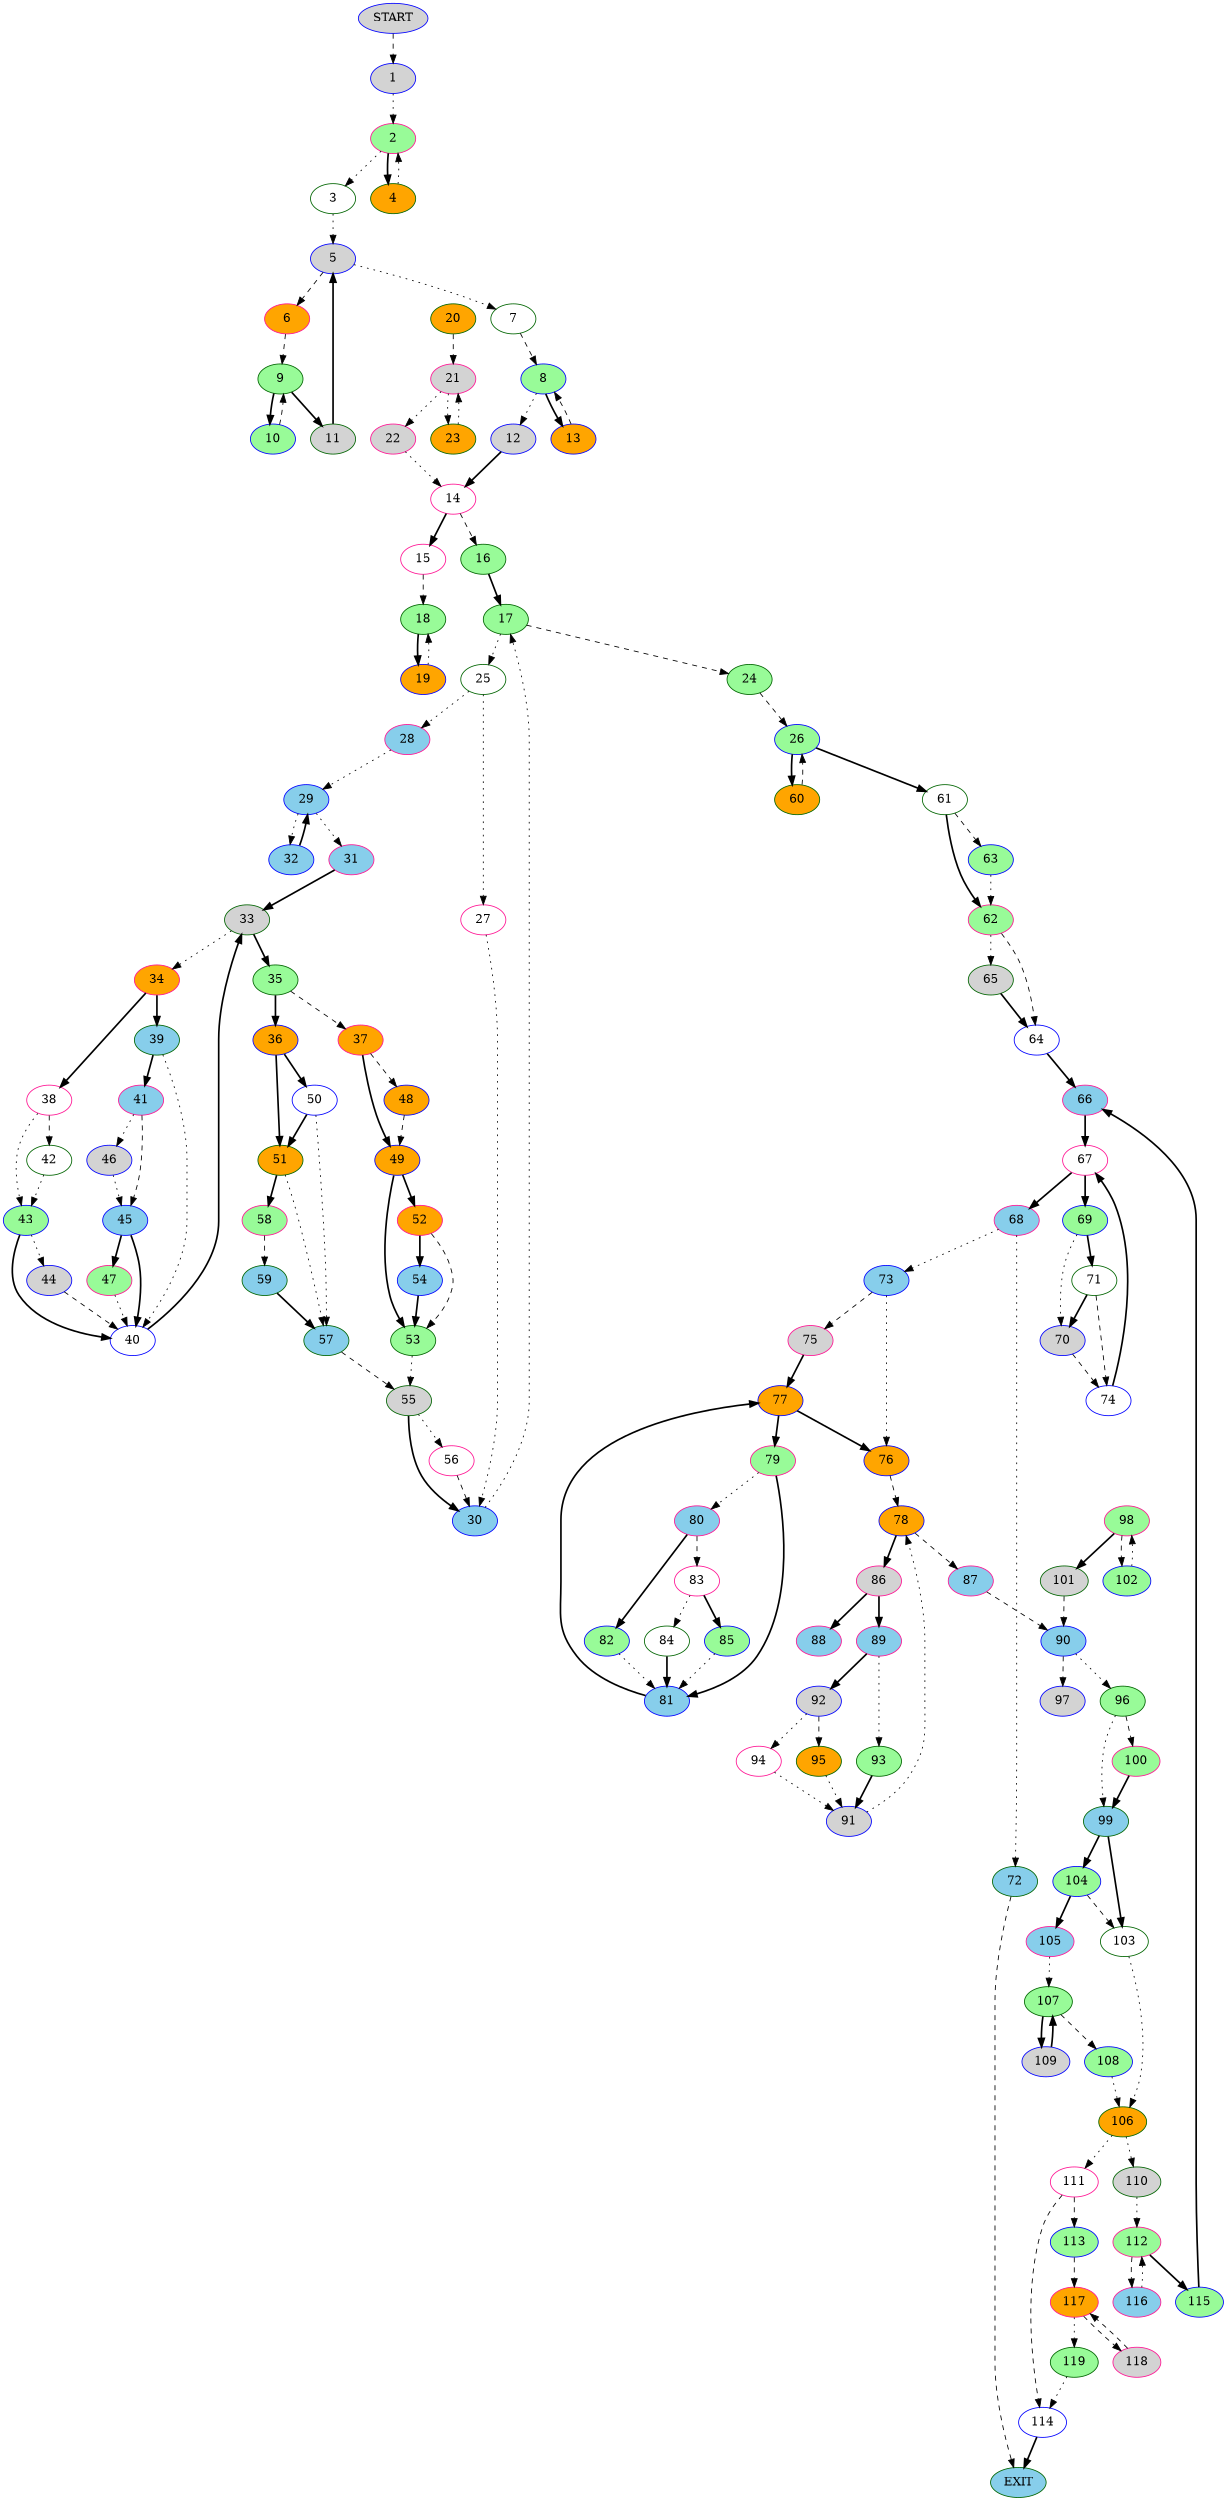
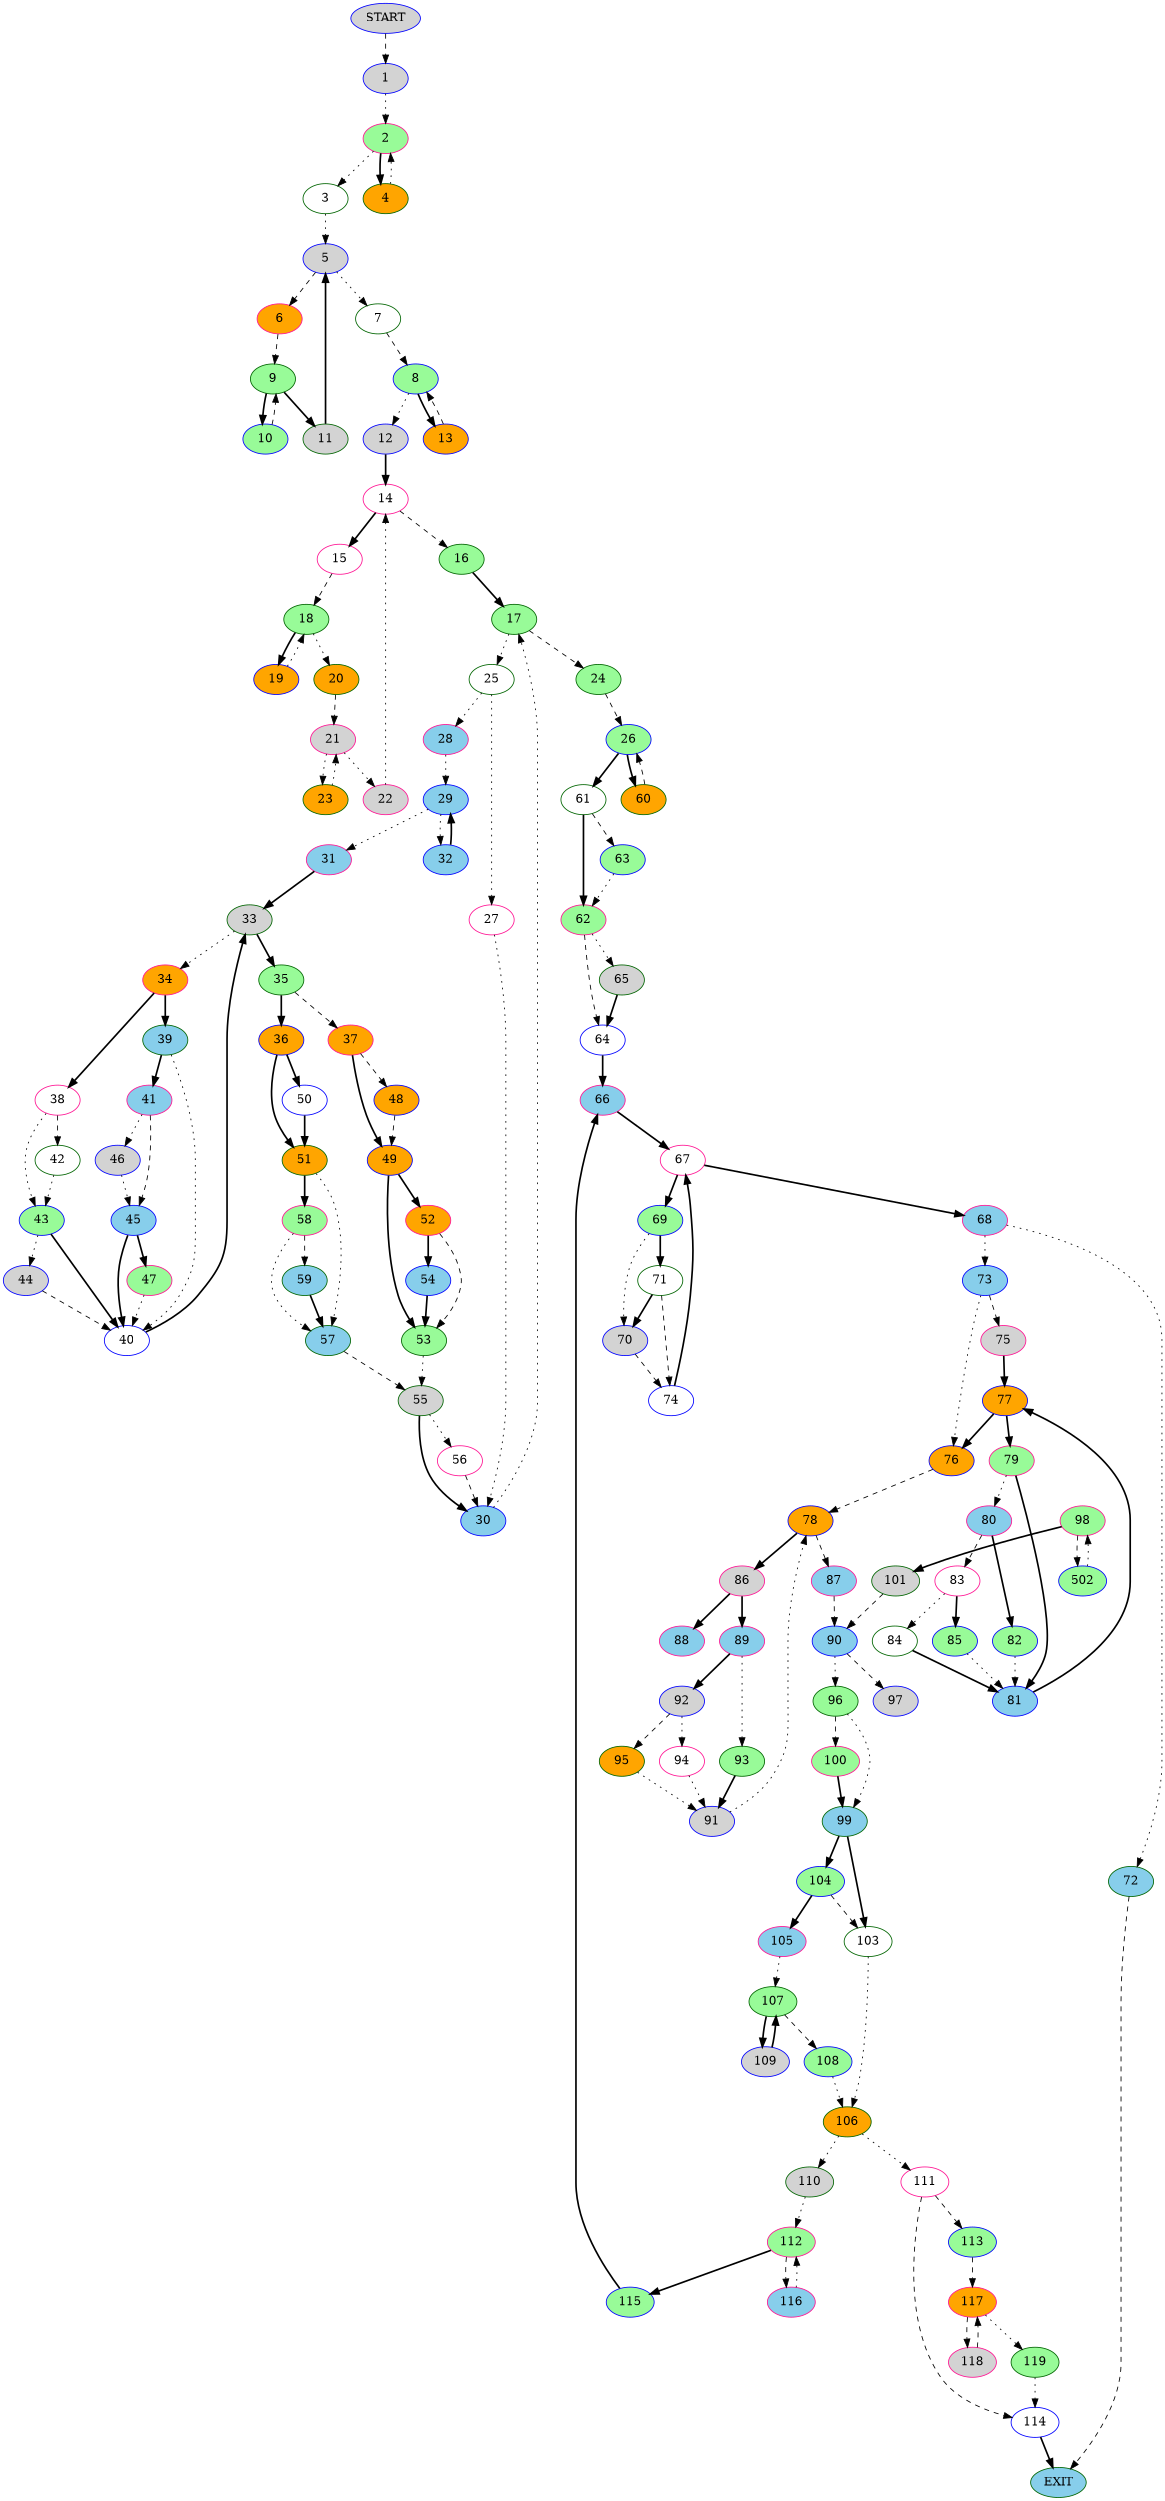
edge "18" -> "20": added
edge "50" -> "57": now "58" -> "57"
node "102": label "102" -> "502"
